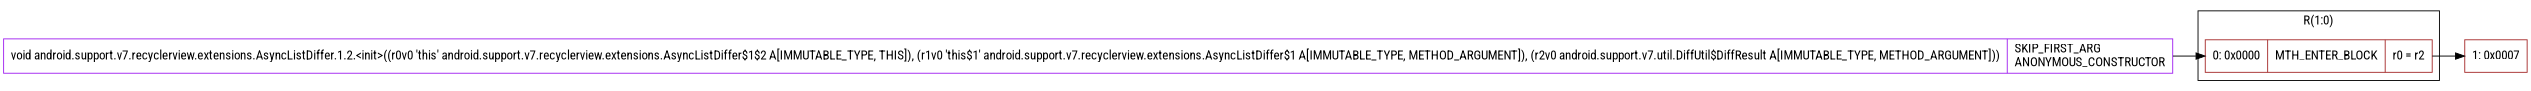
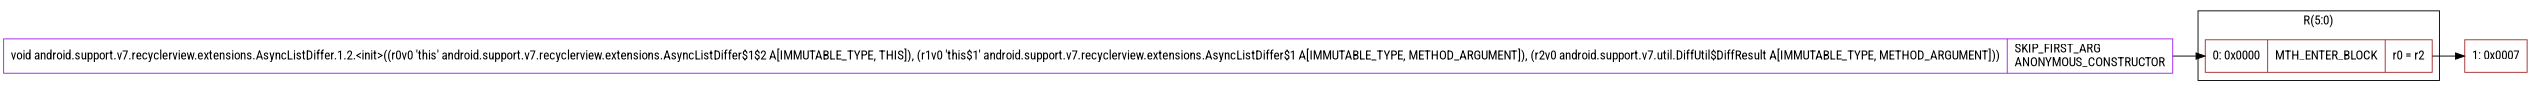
cluster "R(1:0)": label "R(1:0)" -> "R(5:0)"
